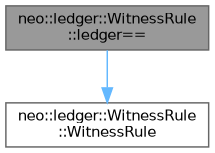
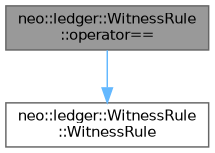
node "neo::ledger::WitnessRule ::ledger==": label "neo::ledger::WitnessRule ::ledger==" -> "neo::ledger::WitnessRule ::operator=="
